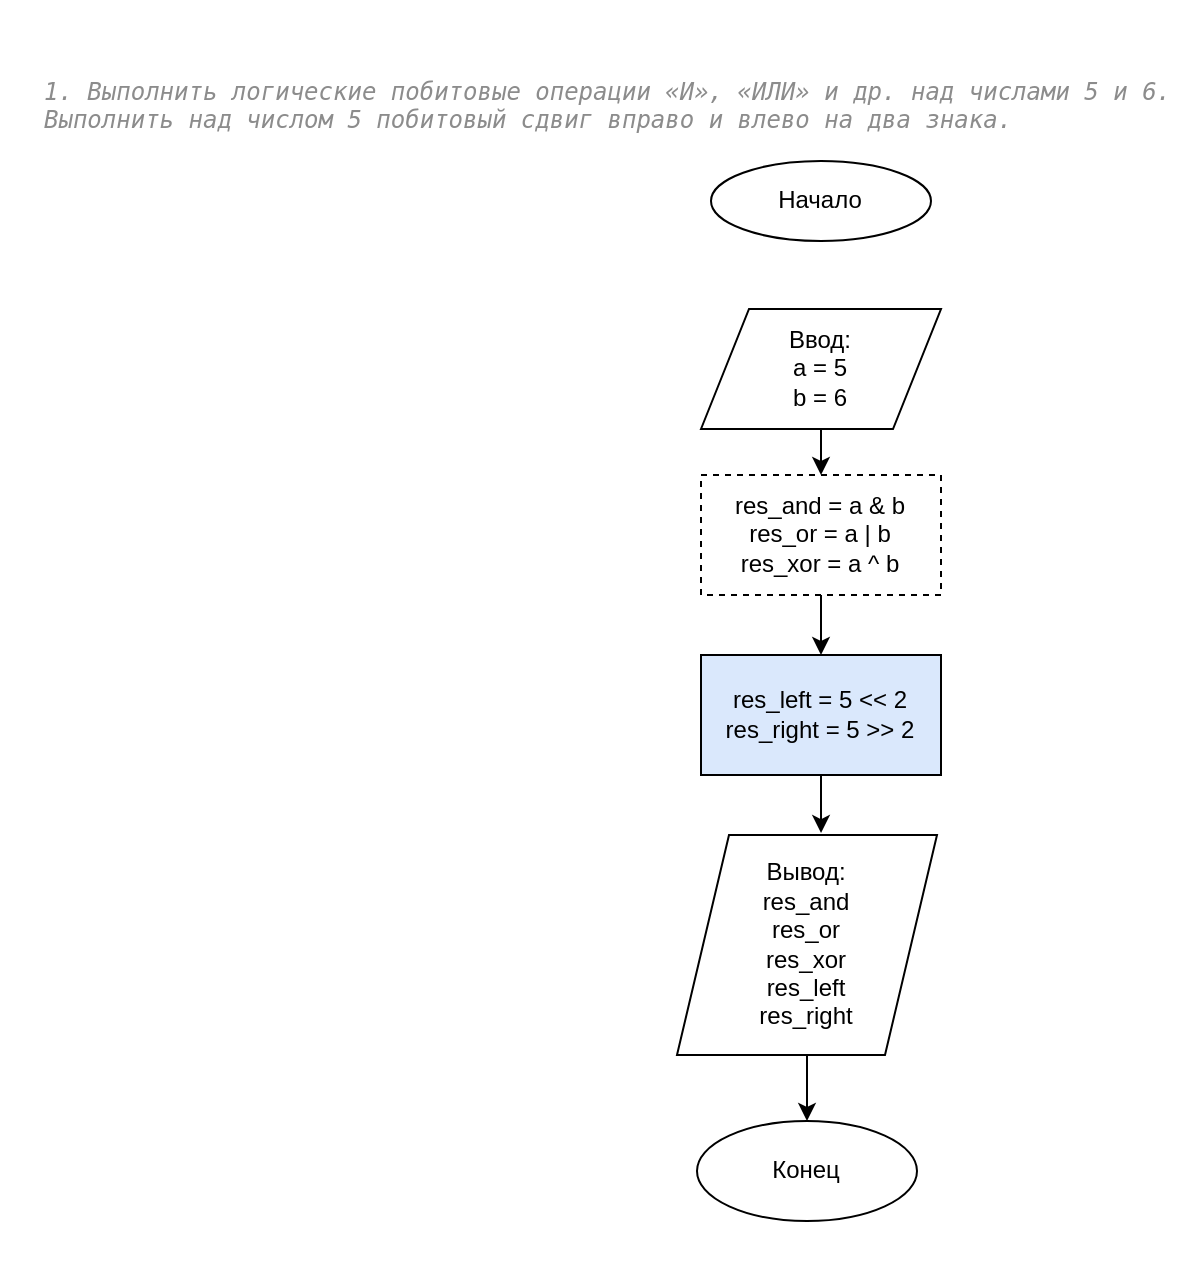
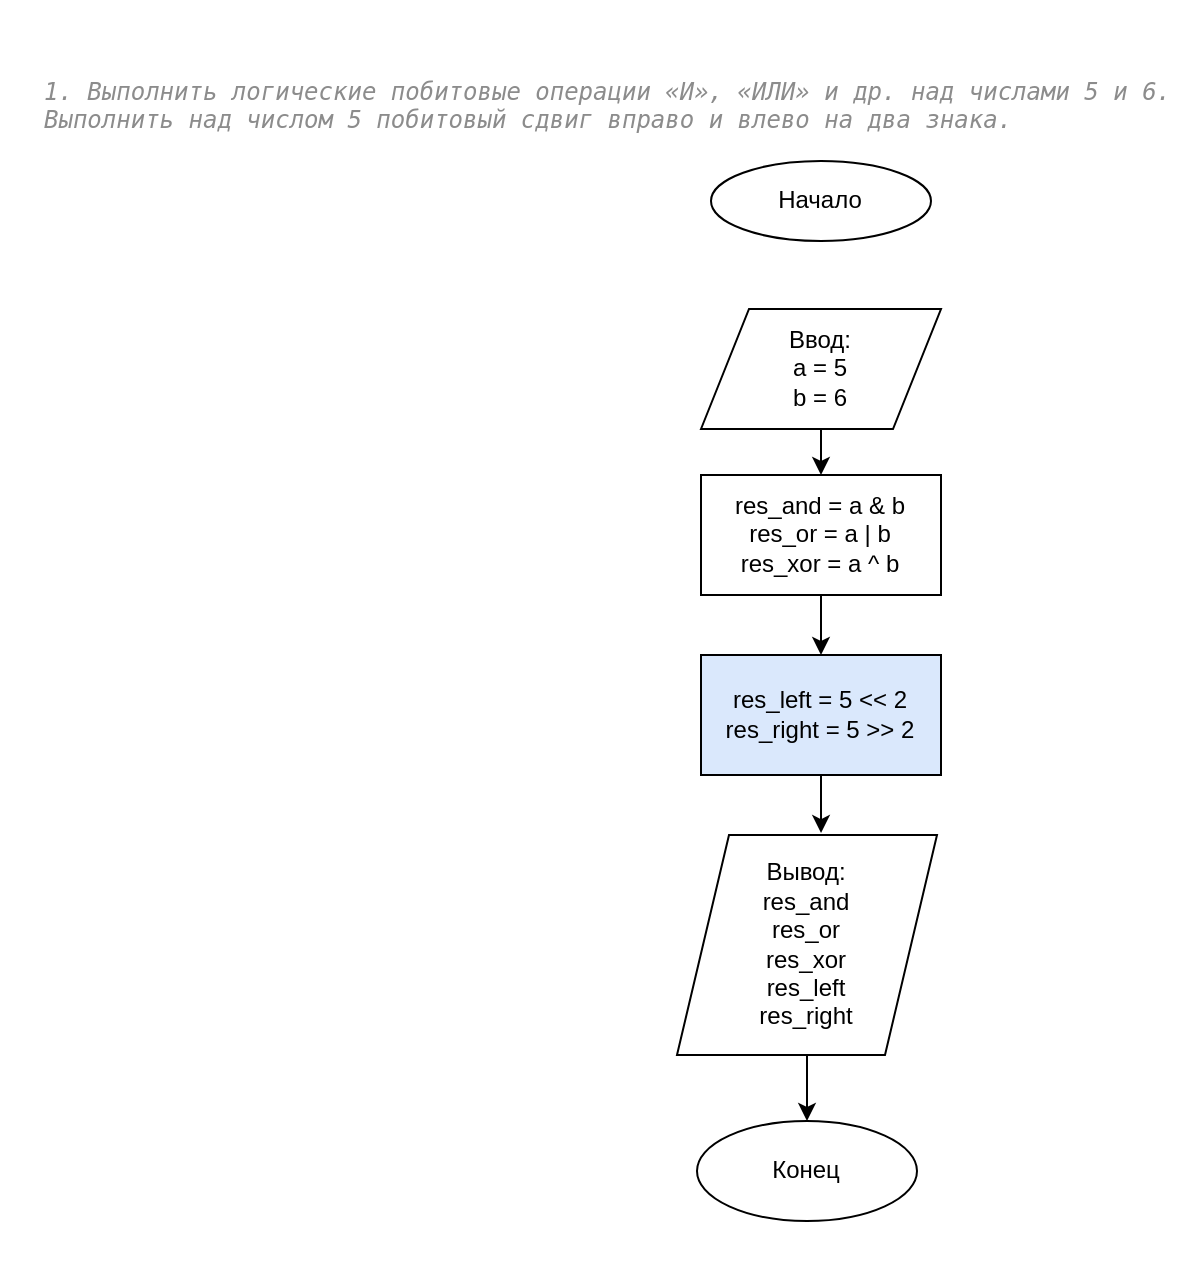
node "res_and = a & b res_or = a | b res_xor = a ^ b": style dashed -> solid
